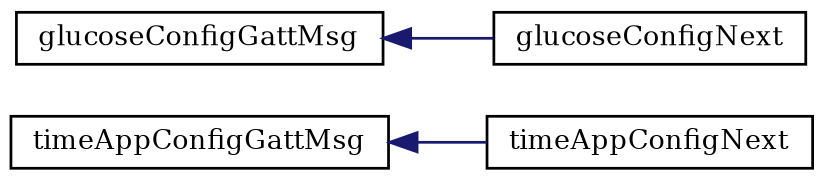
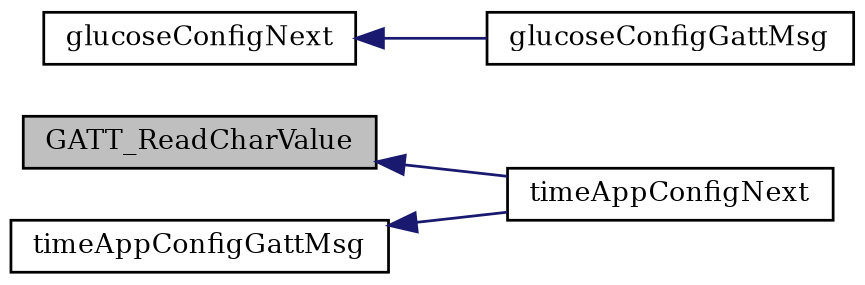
edge "glucoseConfigNext" -> "glucoseConfigGattMsg": reversed
node "GATT_ReadCharValue": added
